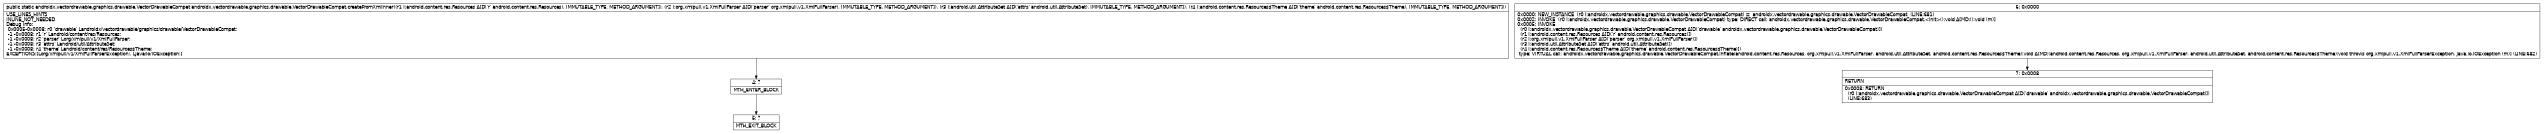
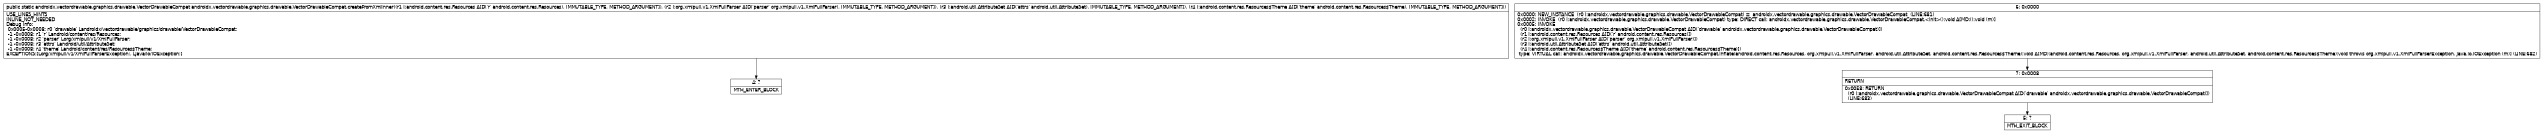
node "7: 0x0008": text "0x0008: RETURN" -> "0x0058: RETURN"
edge "4: ?" -> "5: ?": now "7: 0x0008" -> "5: ?"
